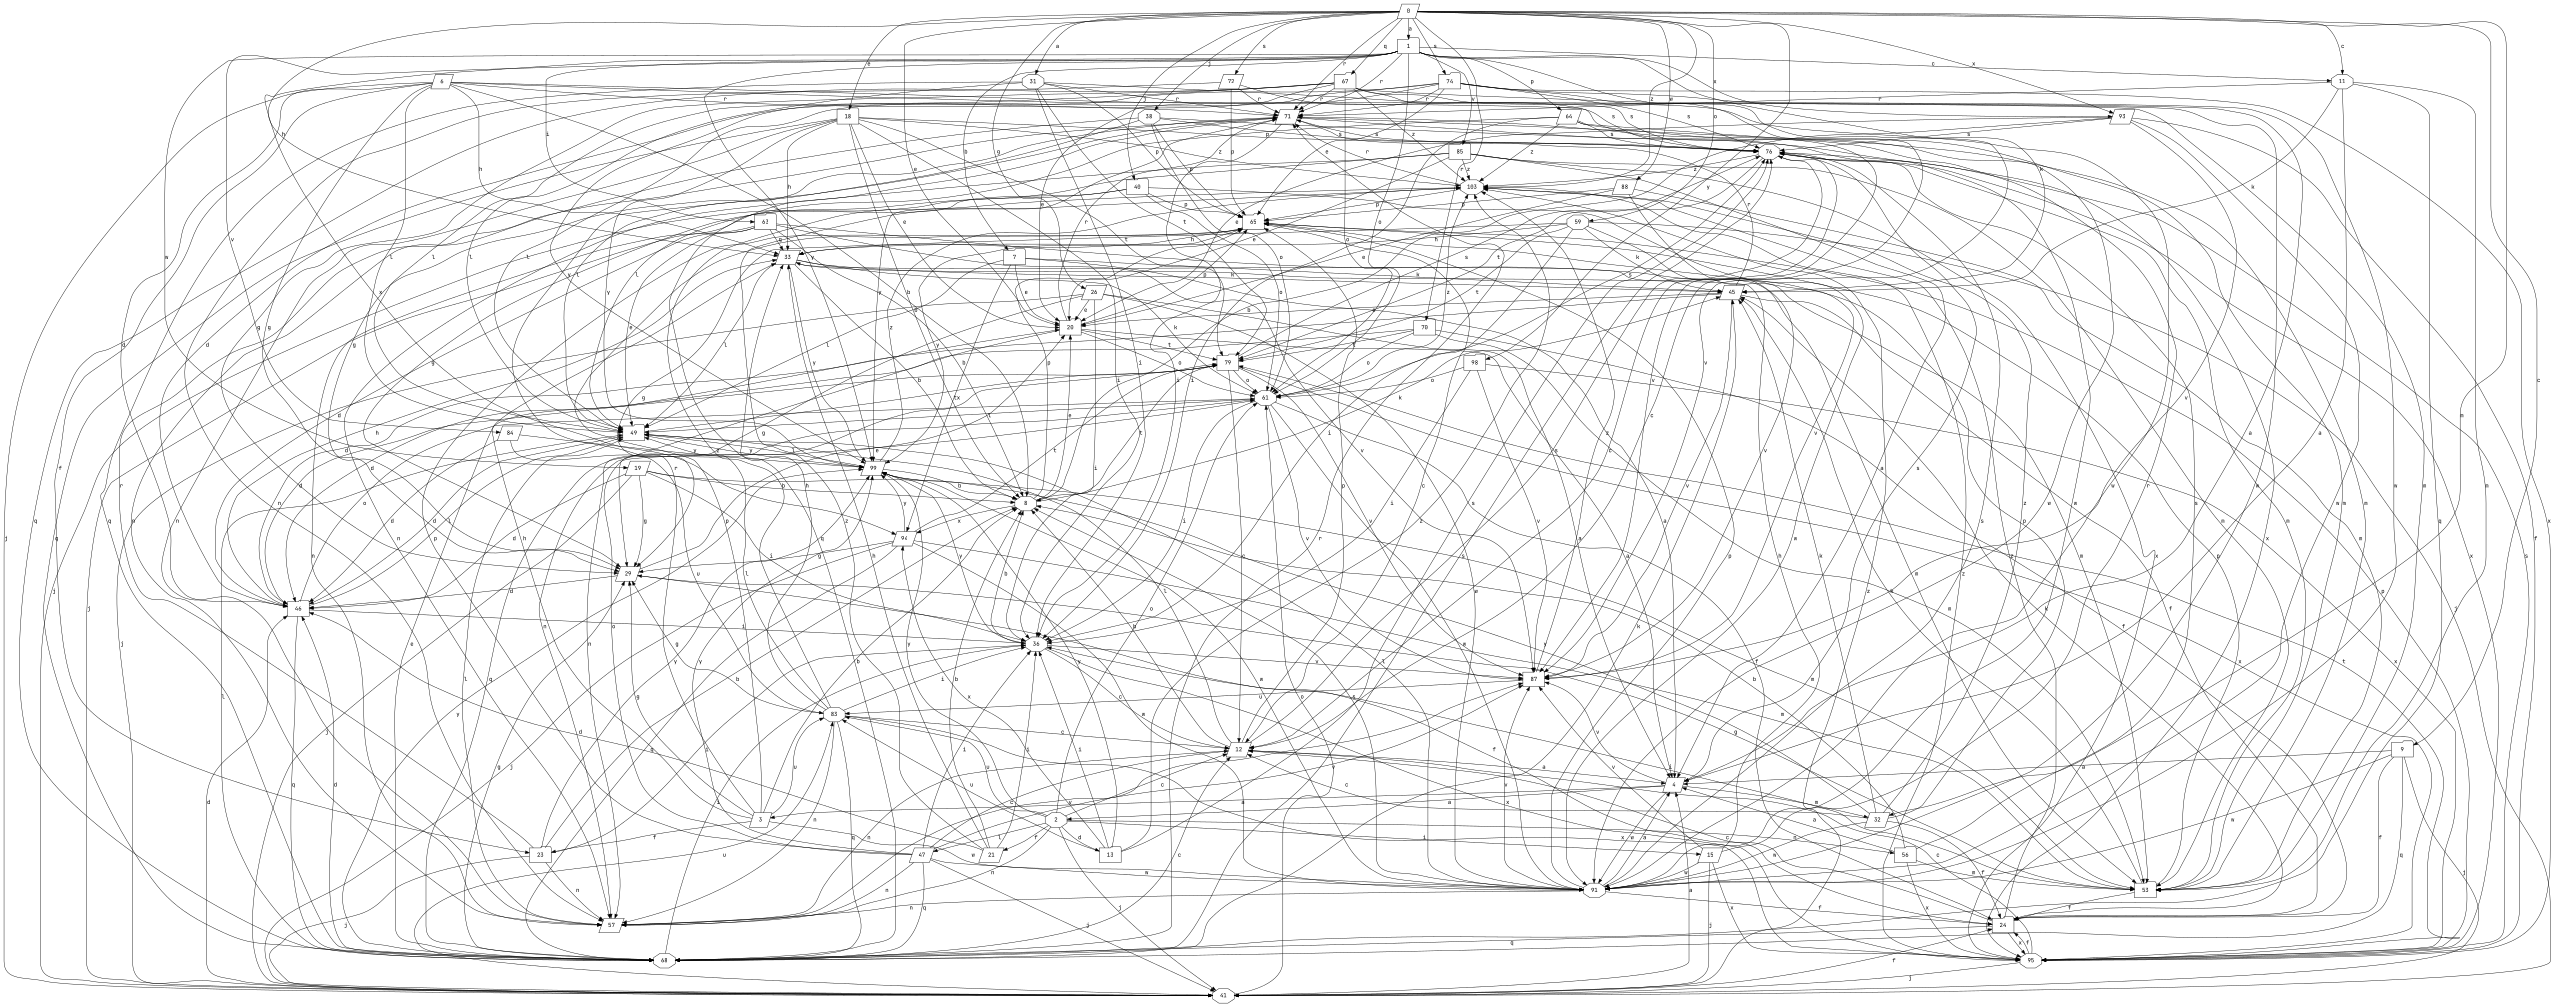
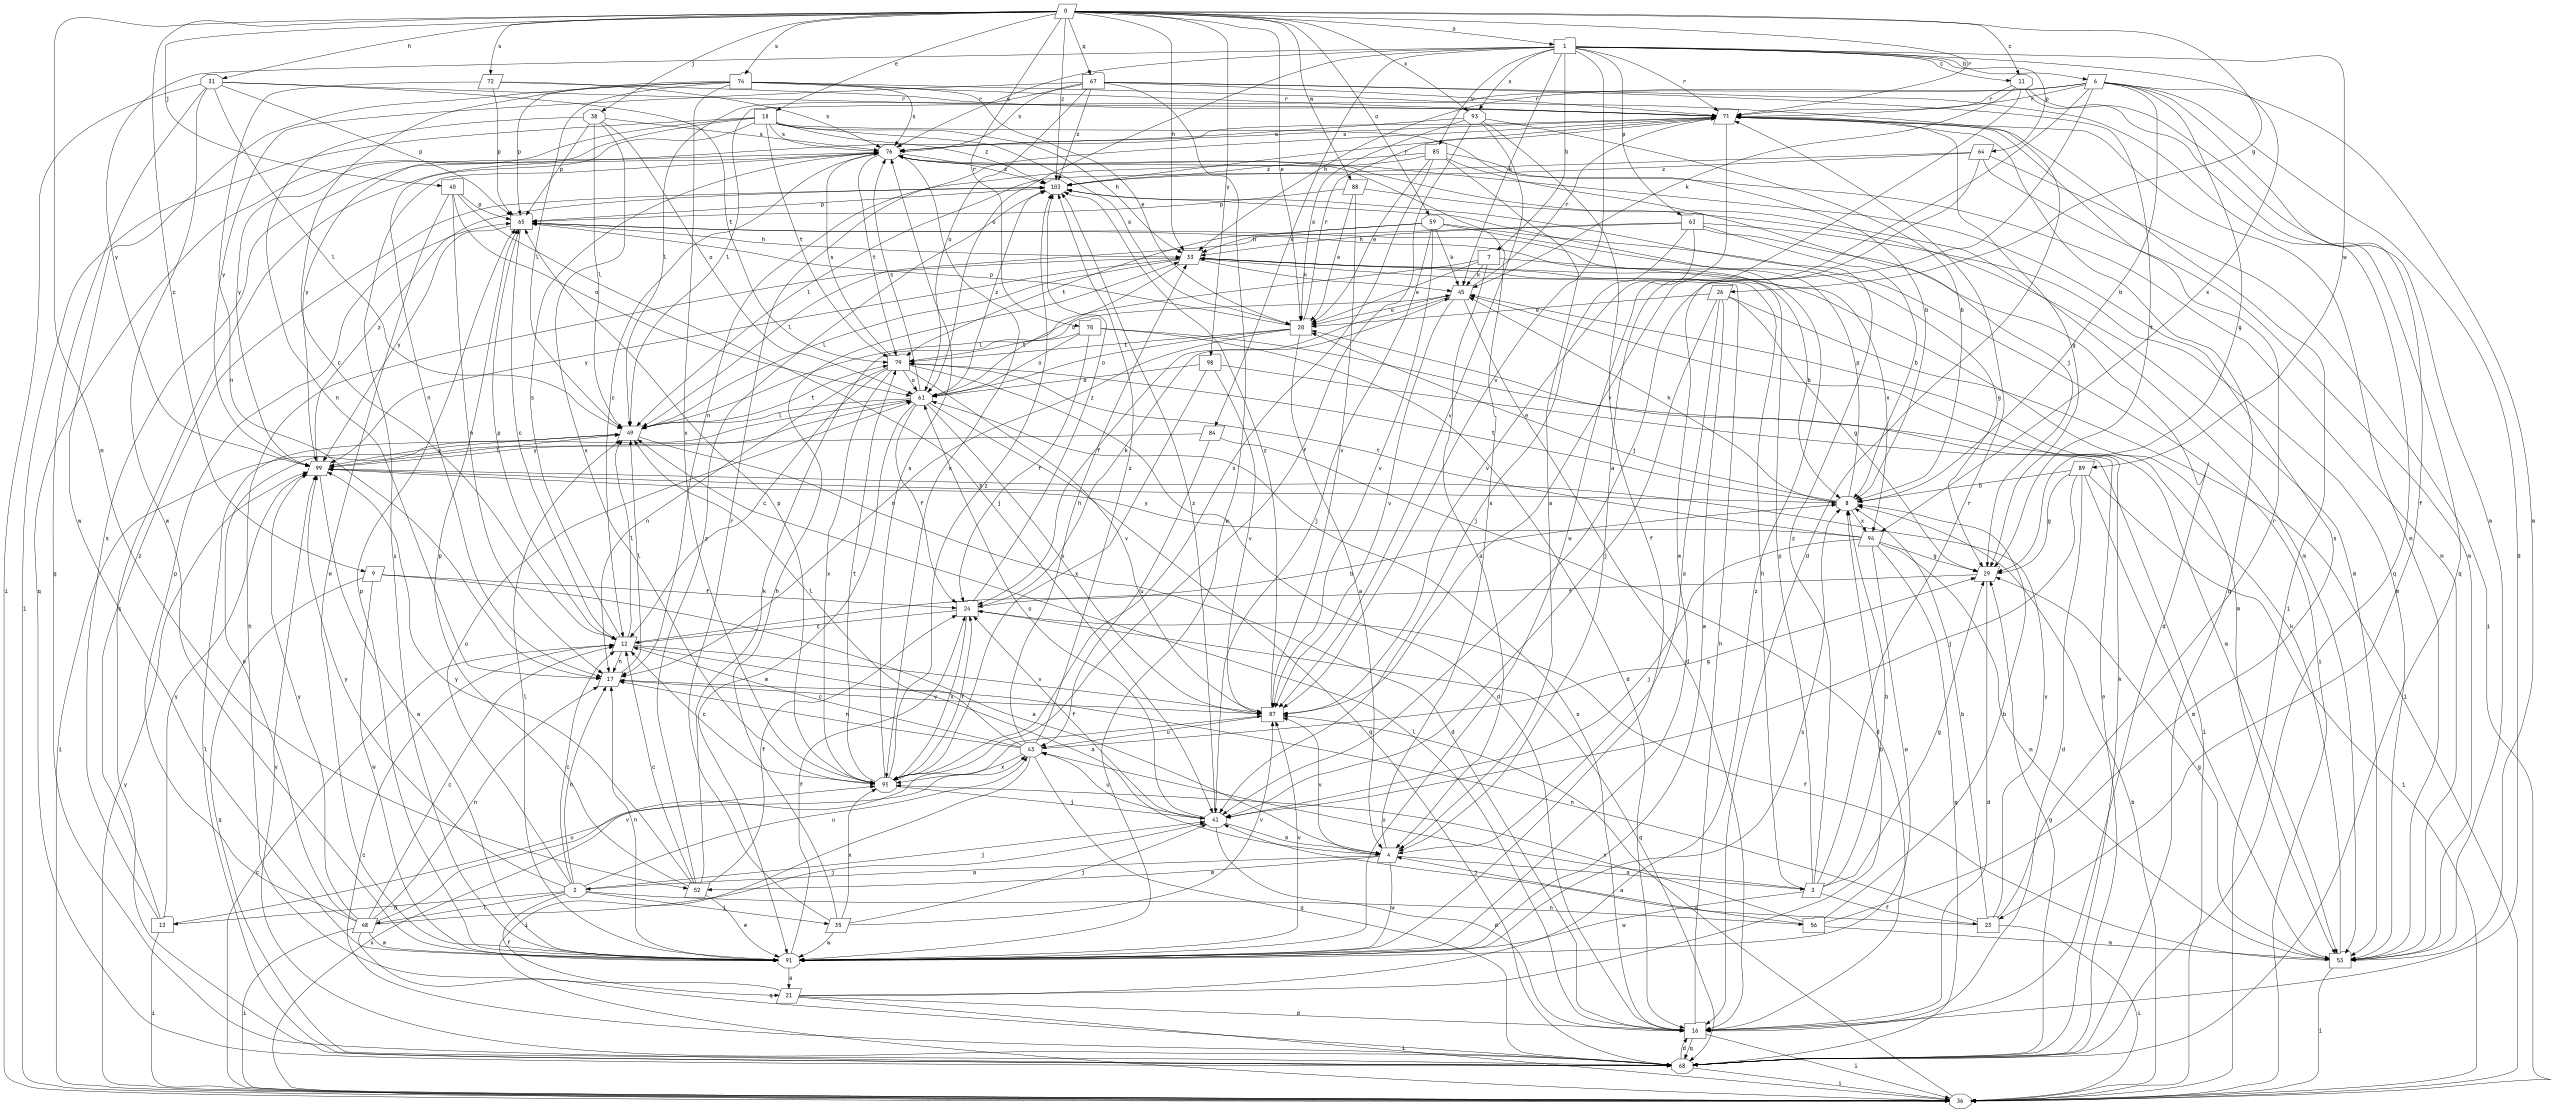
edge "0" -> "31": label "a" -> "h"
edge "1" -> "6": added, label "b"
node "93": shape parallelogram -> octagon
edge "1" -> "63": label "i" -> "p"
edge "18" -> "76": label "p" -> "s"
edge "64" -> "76": now "1" -> "76"
edge "74" -> "65": label "e" -> "p"
edge "67" -> "4": removed, label "a"
edge "63" -> "33": label "g" -> "h"
edge "3" -> "103": added, label "z"
edge "67" -> "29": label "g" -> "t"
edge "63" -> "49": label "e" -> "l"
edge "33" -> "61": label "k" -> "o"
edge "53" -> "65": removed, label "p"
edge "85" -> "29": label "g" -> "j"
node "49": shape folder -> parallelogram
edge "29" -> "20": removed, label "e"
node "19": label "19" -> "89"
edge "93" -> "91": label "w" -> "f"
node "46": label "46" -> "16"
edge "12" -> "87": added, label "v"
edge "68" -> "71": removed, label "r"
edge "13" -> "94": removed, label "x"
node "83": label "83" -> "43"
node "9": shape folder -> parallelogram
node "32": label "32" -> "52"
edge "91" -> "4": now "91" -> "21"
node "47": label "47" -> "48"
node "15": label "15" -> "35"
node "57": label "57" -> "17"
edge "9" -> "41": removed, label "j"
